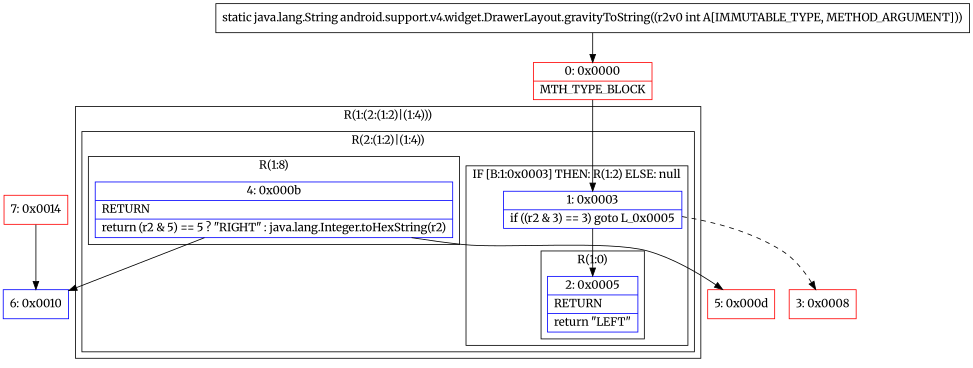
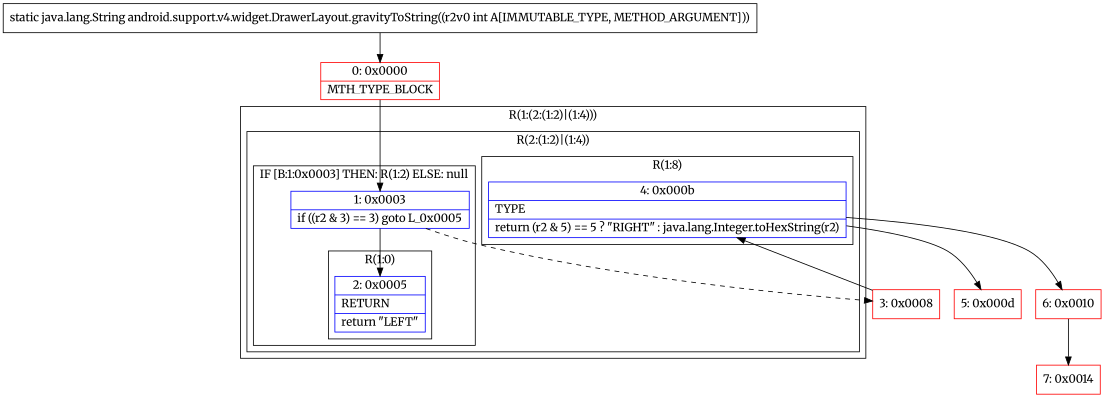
node "4: 0x000b": text "RETURN" -> "TYPE"
edge "7: 0x0014" -> "6: 0x0010": reversed
edge "3: 0x0008" -> "4: 0x000b": added
node "6: 0x0010": color blue -> red
